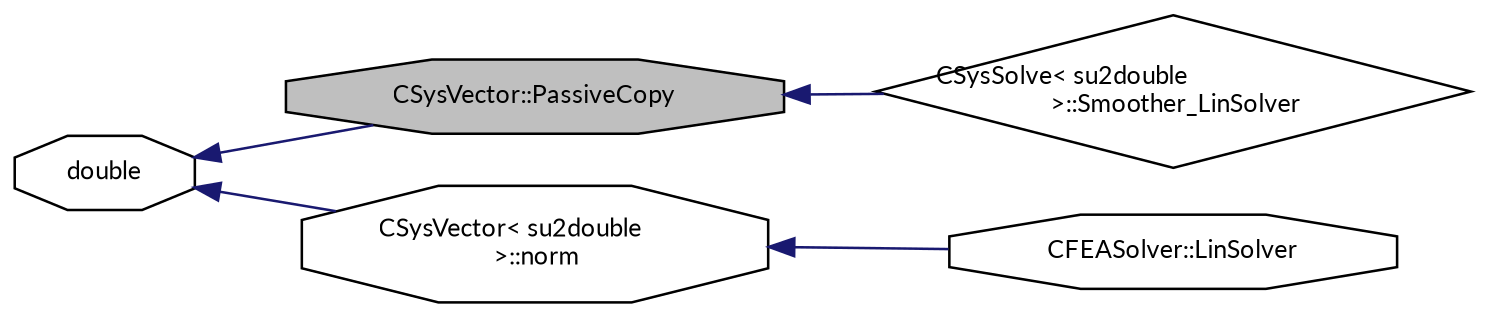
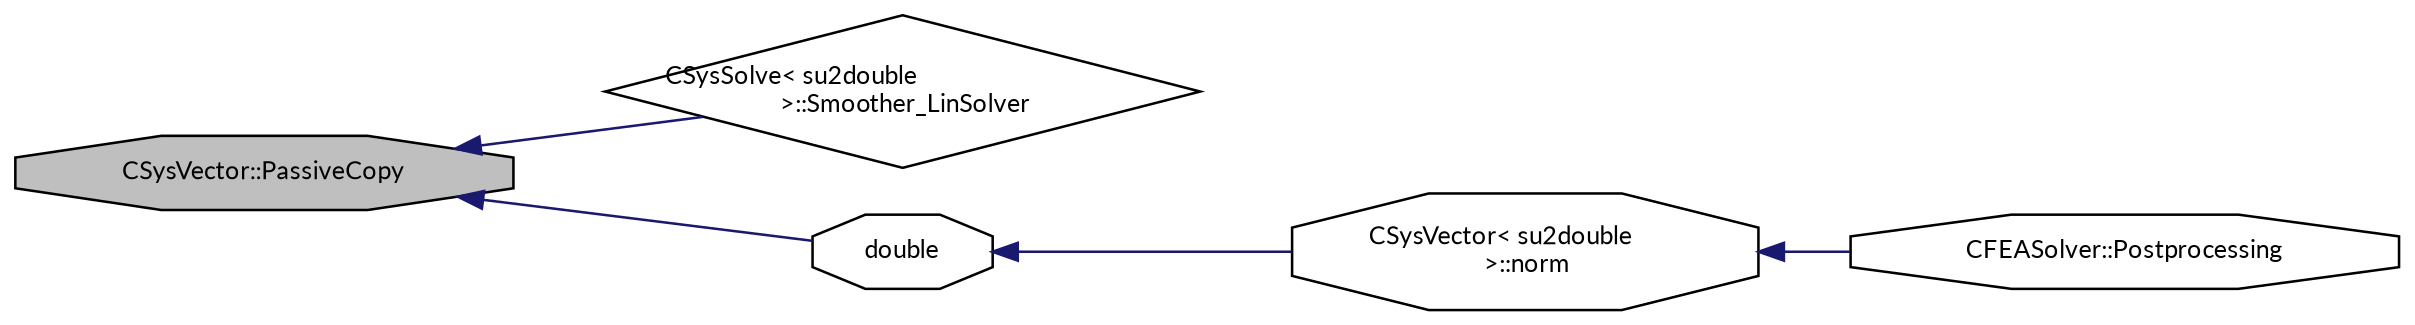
edge "CSysVector::PassiveCopy" -> "double": reversed
node "CFEASolver::LinSolver": label "CFEASolver::LinSolver" -> "CFEASolver::Postprocessing"
